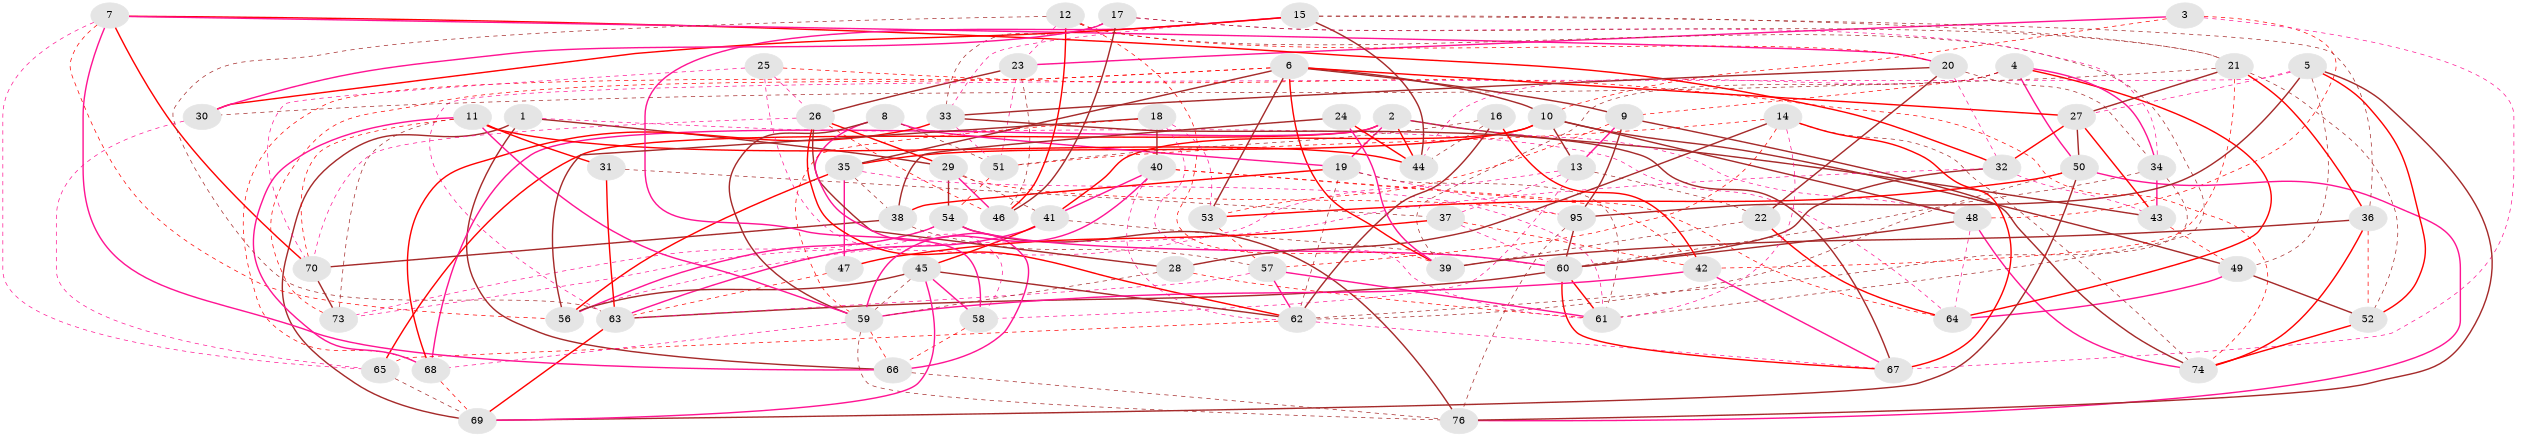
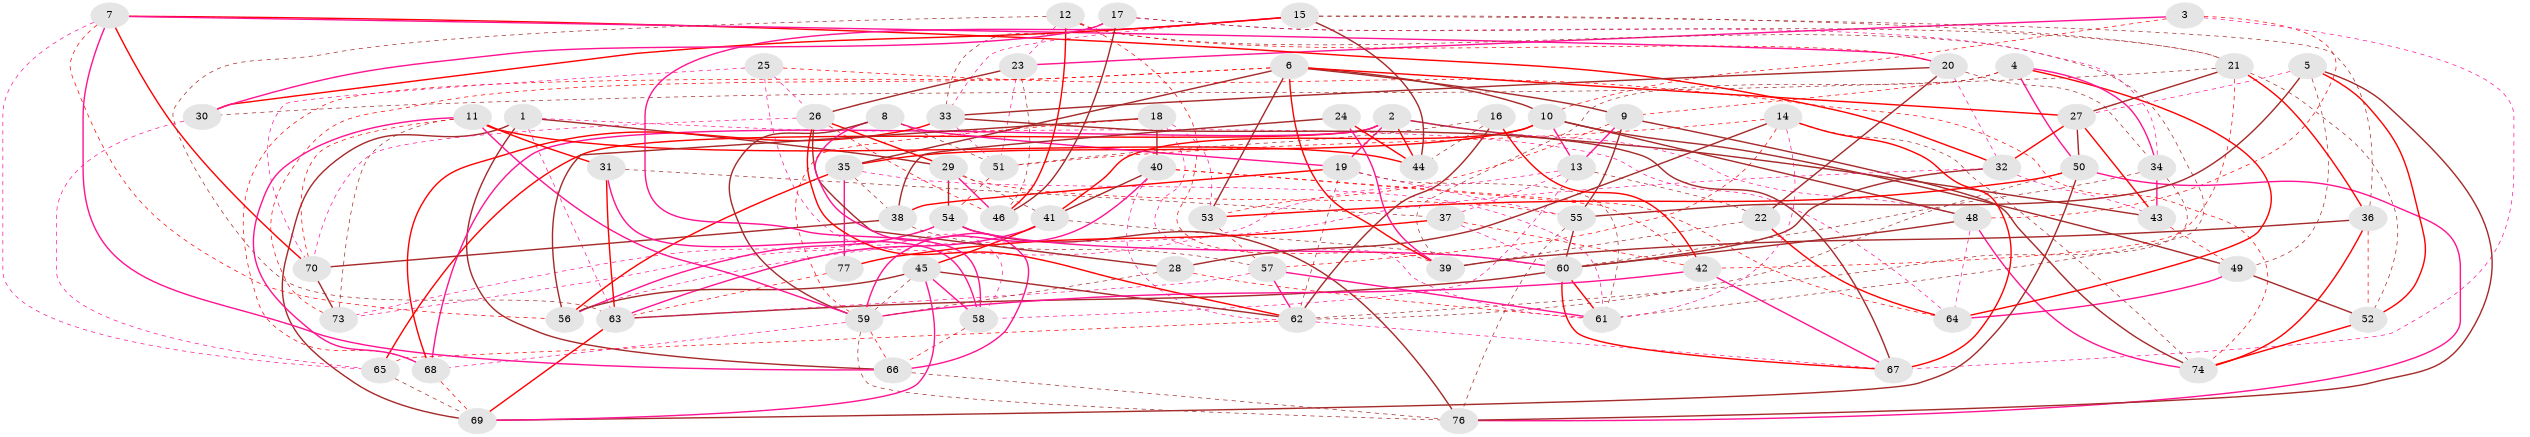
edge "4" -- "44": removed
edge "5" -- "63": now "1" -- "63"
edge "10" -- "13": color brown -> deeppink
edge "40" -- "41": color deeppink -> brown
node "95": label "95" -> "55"
edge "31" -- "58": added
node "47": label "47" -> "77"
